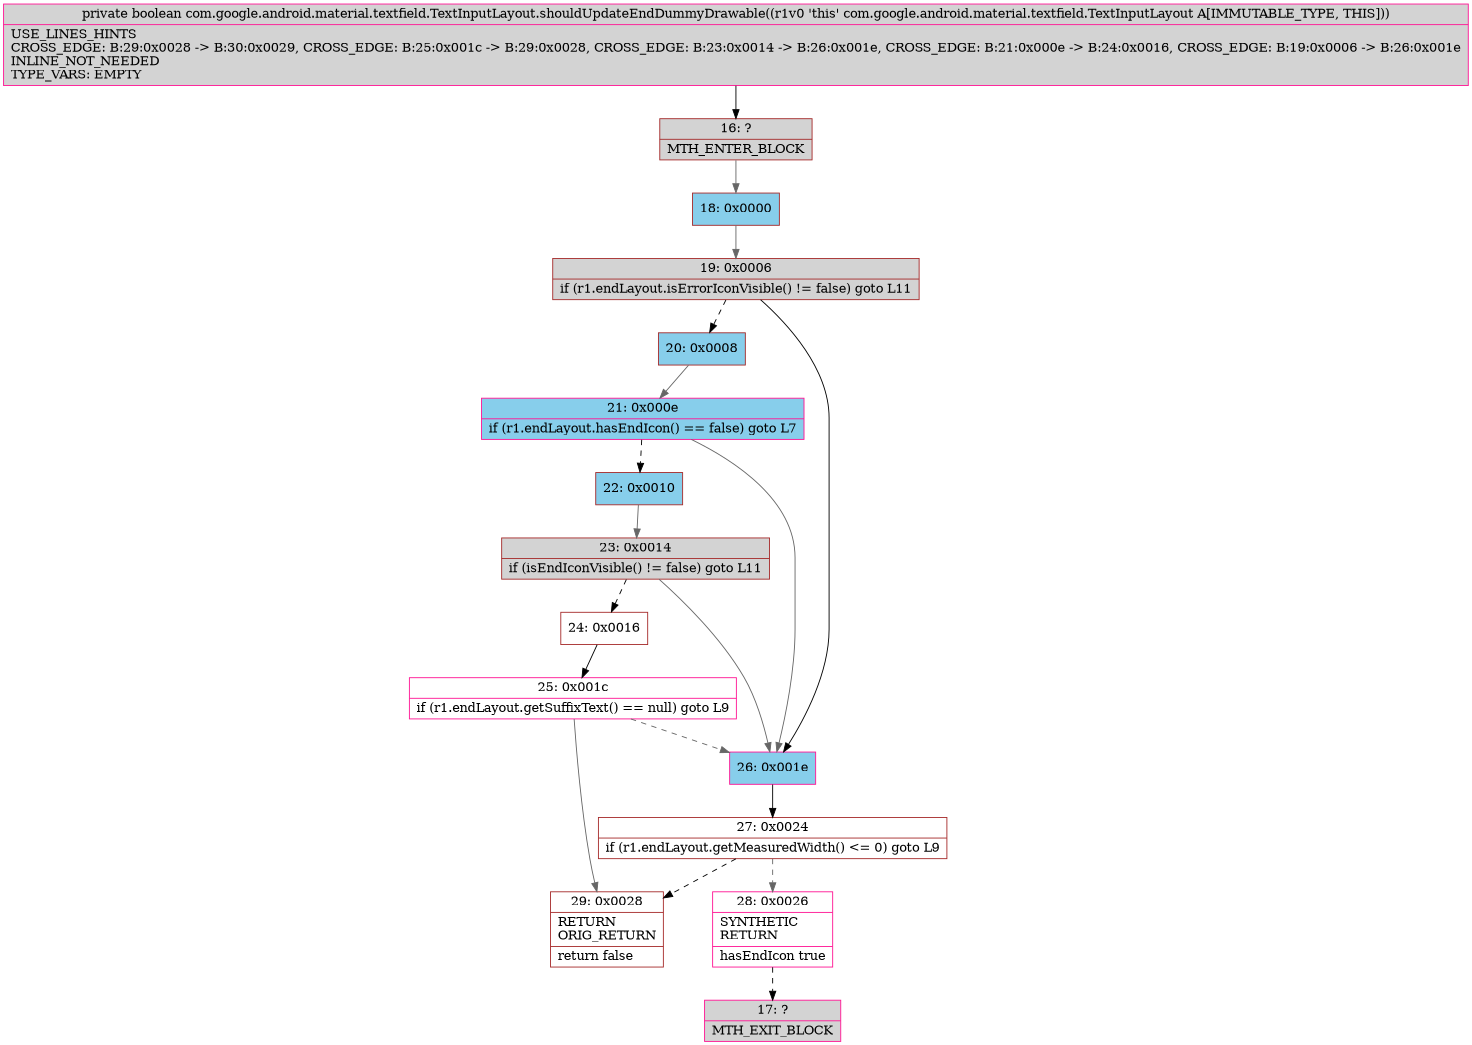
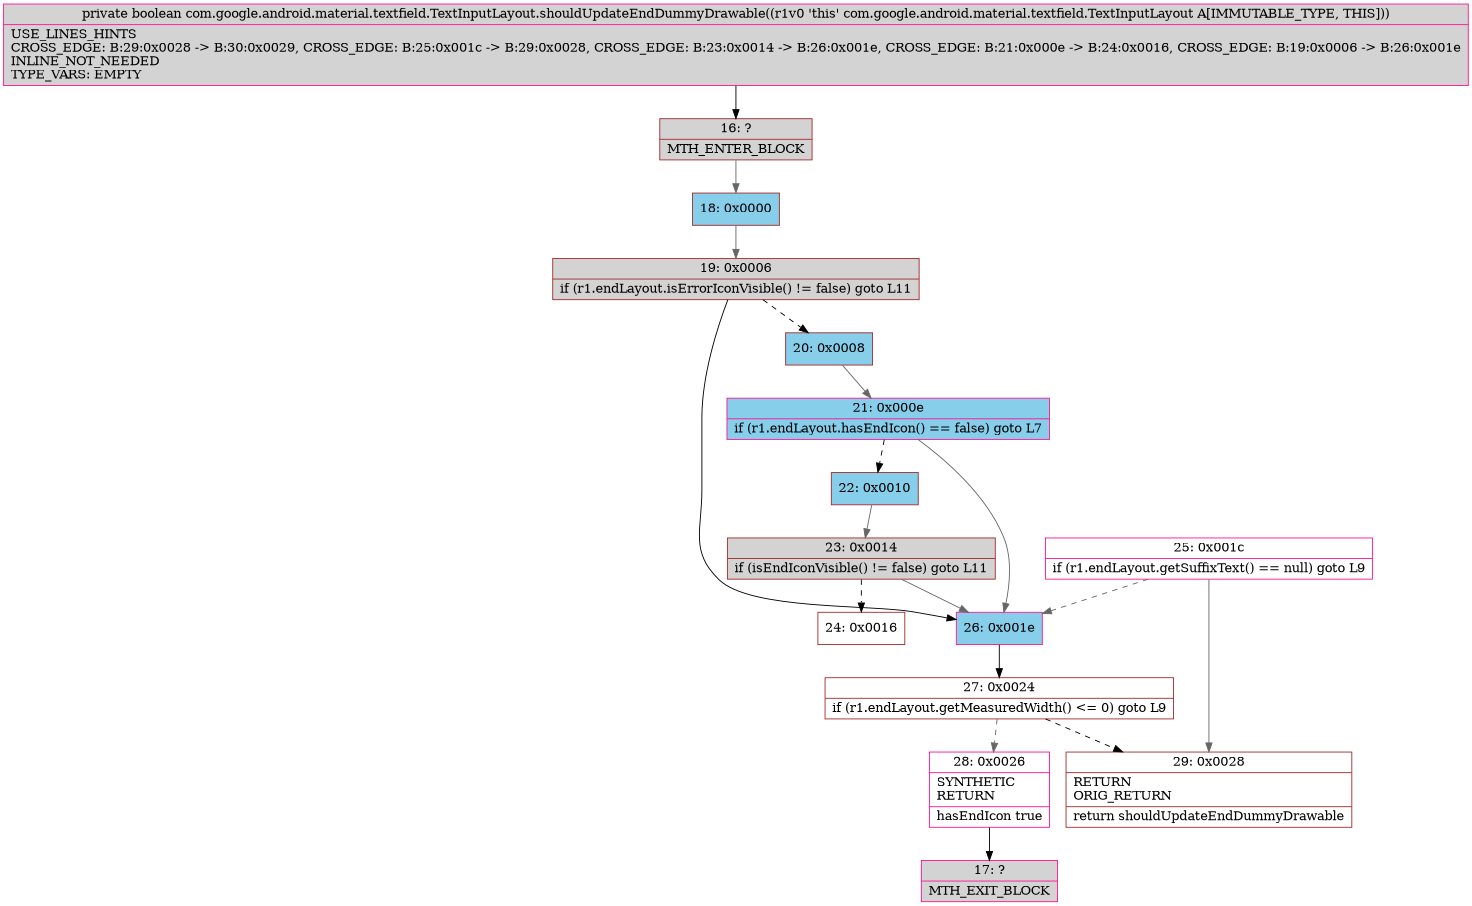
edge "24: 0x0016" -> "25: 0x001c": removed
node "29: 0x0028": text "return false" -> "return shouldUpdateEndDummyDrawable"
edge "28: 0x0026" -> "17: ?": style dashed -> solid
